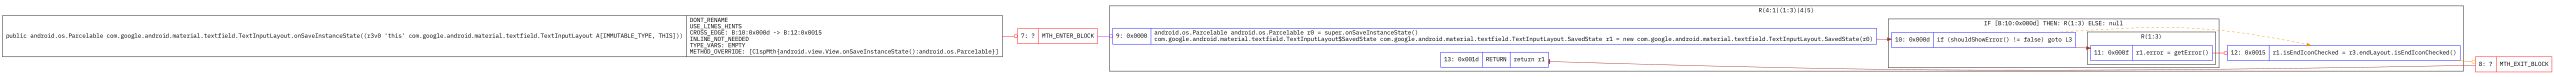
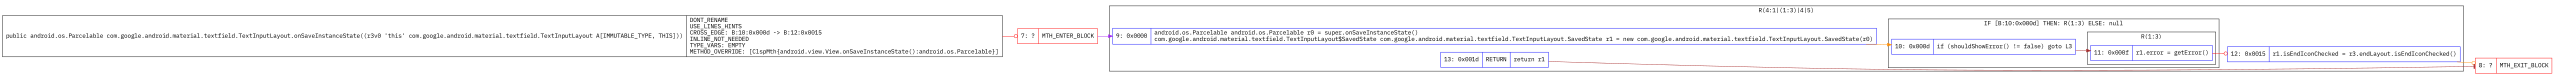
edge "10: 0x000d" -> "12: 0x0015": removed
edge "7: ?" -> "9: 0x0000": arrowhead odot -> normal
edge "9: 0x0000" -> "10: 0x000d": color brown -> darkorange
edge "8: ?" -> "13: 0x001d": reversed
